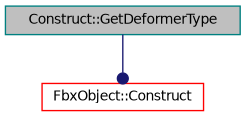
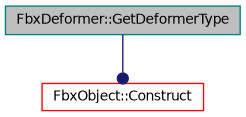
node "Construct::GetDeformerType": label "Construct::GetDeformerType" -> "FbxDeformer::GetDeformerType"
